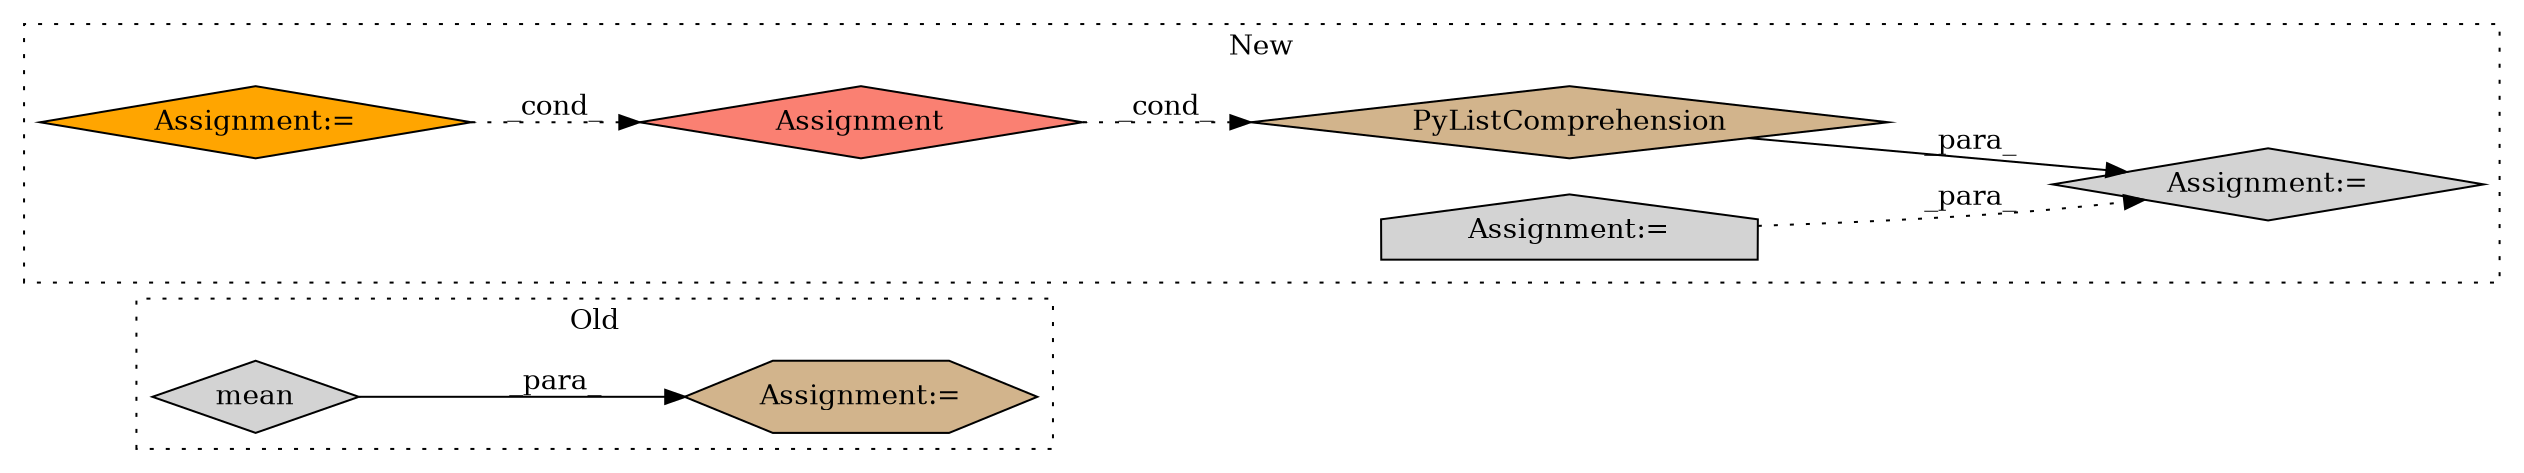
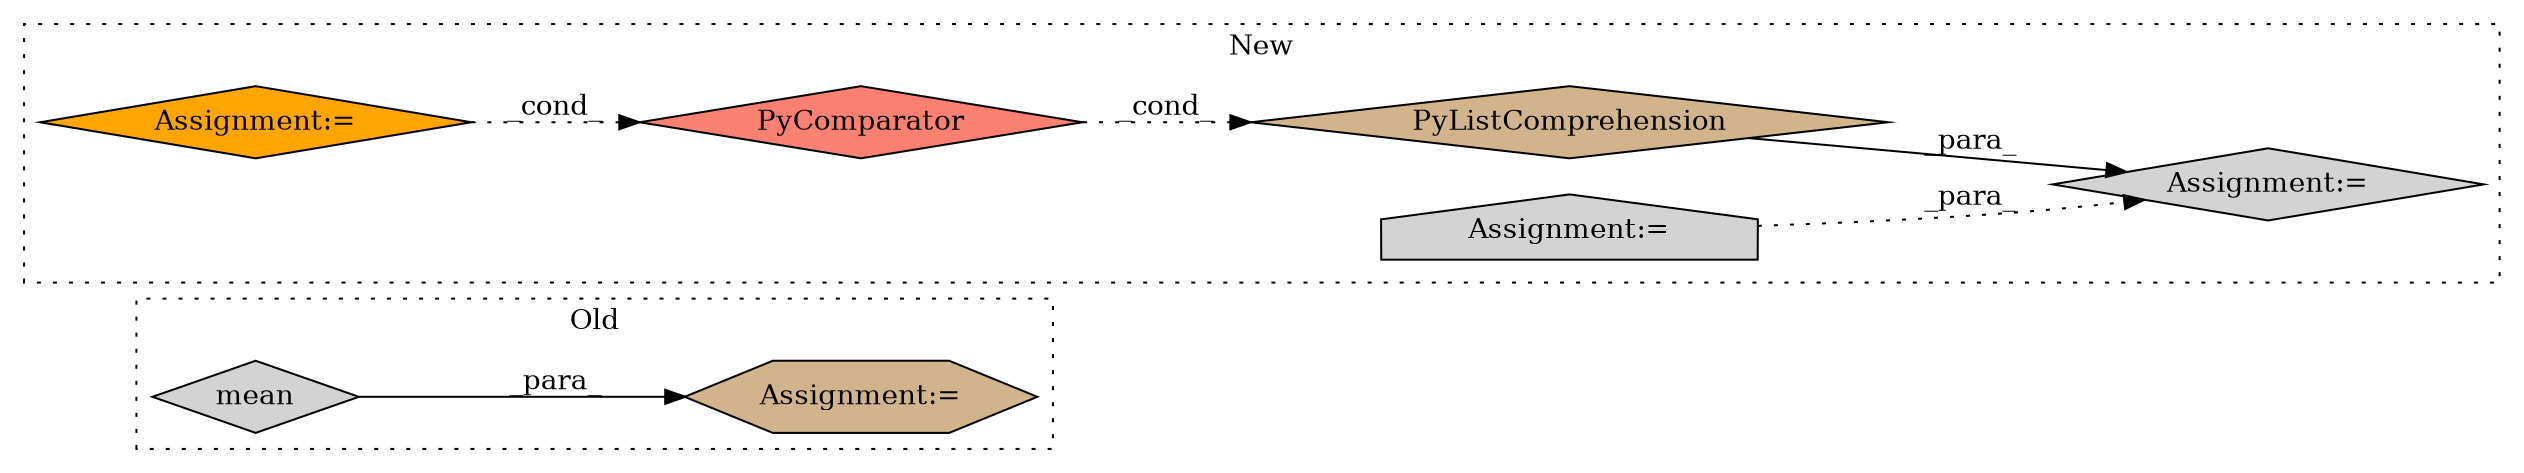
node "Assignment": label "Assignment" -> "PyComparator"
